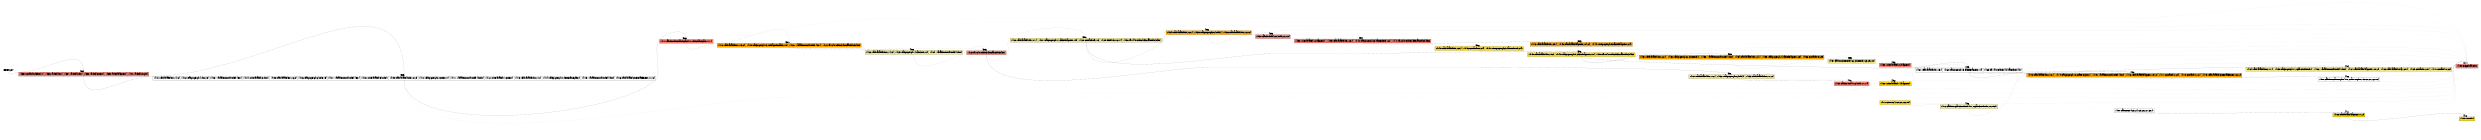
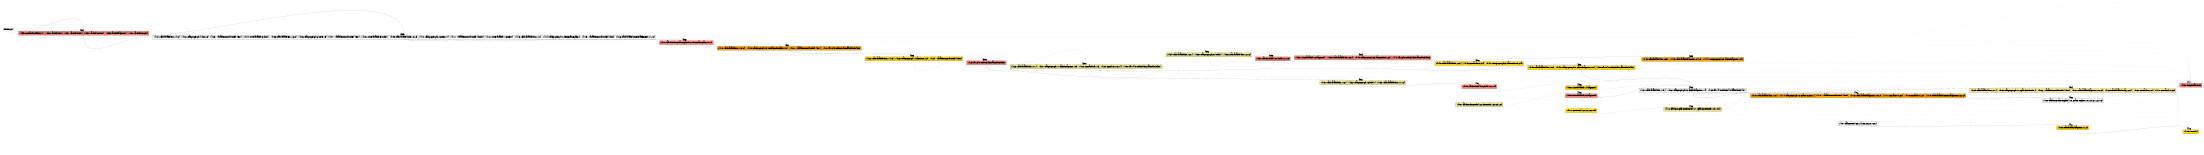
node "14734: read-variable['this',v20,-]": fillcolor orange -> khaki
node "14722: read-variable['dom',v14,v2]": fillcolor khaki -> gold
node "14751: read-variable['dom',v22,-]": removed
